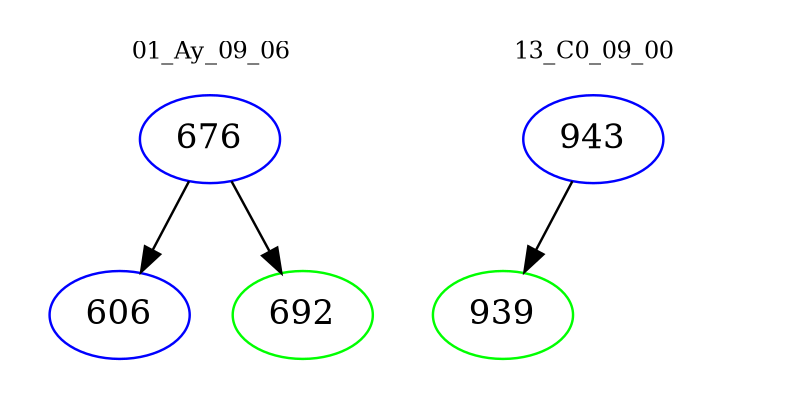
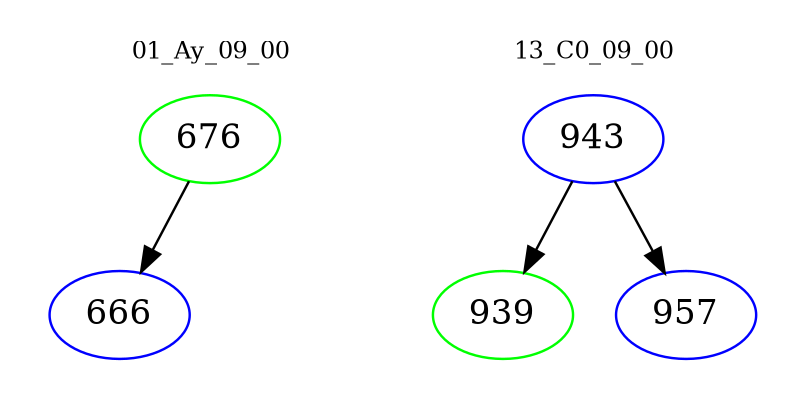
cluster "01_Ay_09_06": label "01_Ay_09_06" -> "01_Ay_09_00"
node "676": color blue -> green
node "606": label "606" -> "666"
node "692": removed
node "957": added
